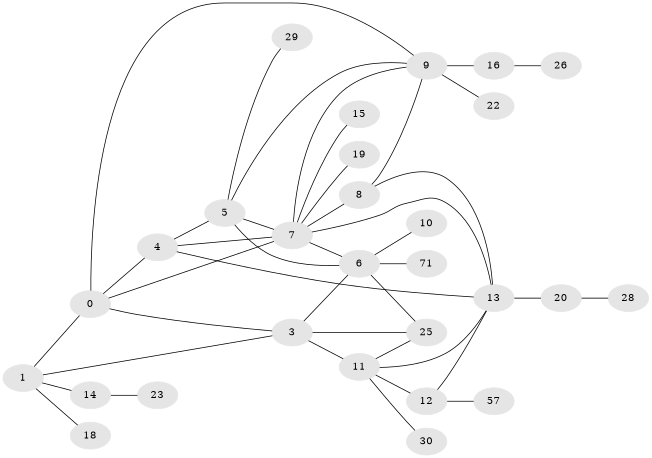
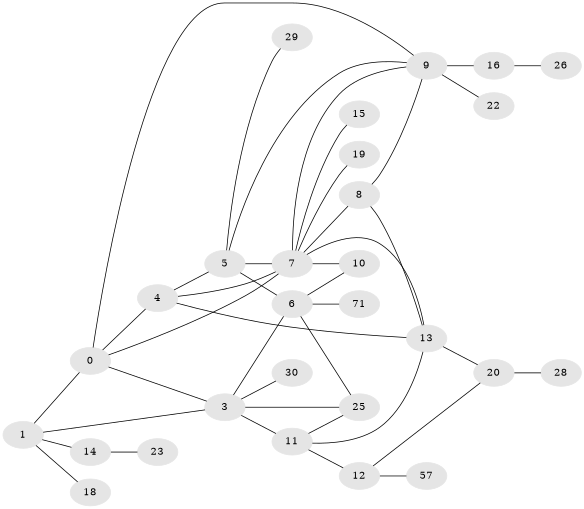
edge "7" -- "6": now "7" -- "10"
edge "13" -- "12": now "20" -- "12"
edge "11" -- "30": now "3" -- "30"
